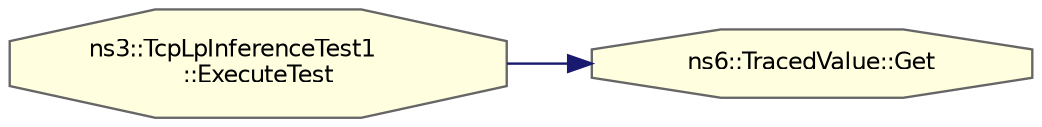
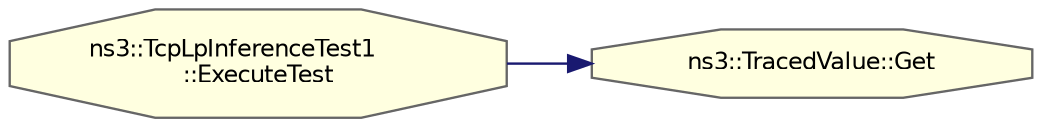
node "ns6::TracedValue::Get": label "ns6::TracedValue::Get" -> "ns3::TracedValue::Get"
